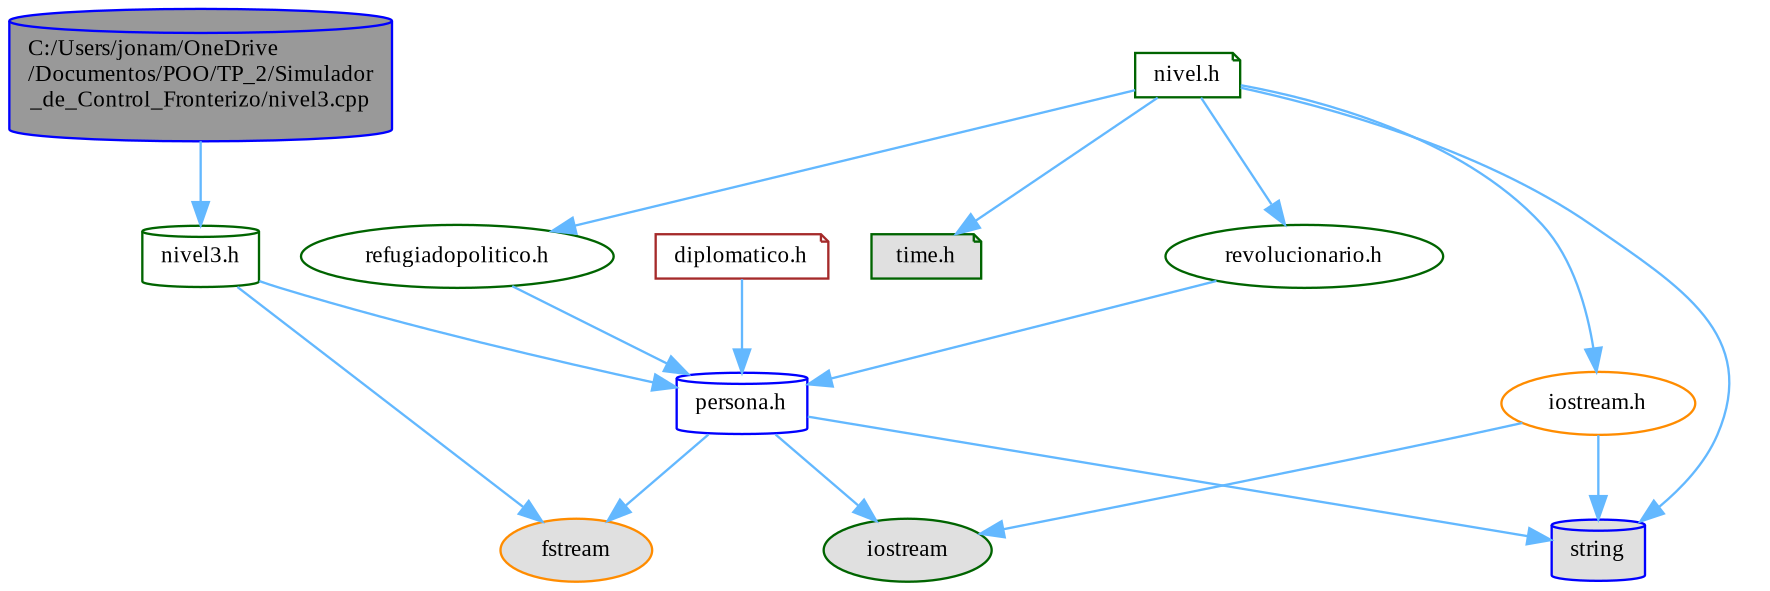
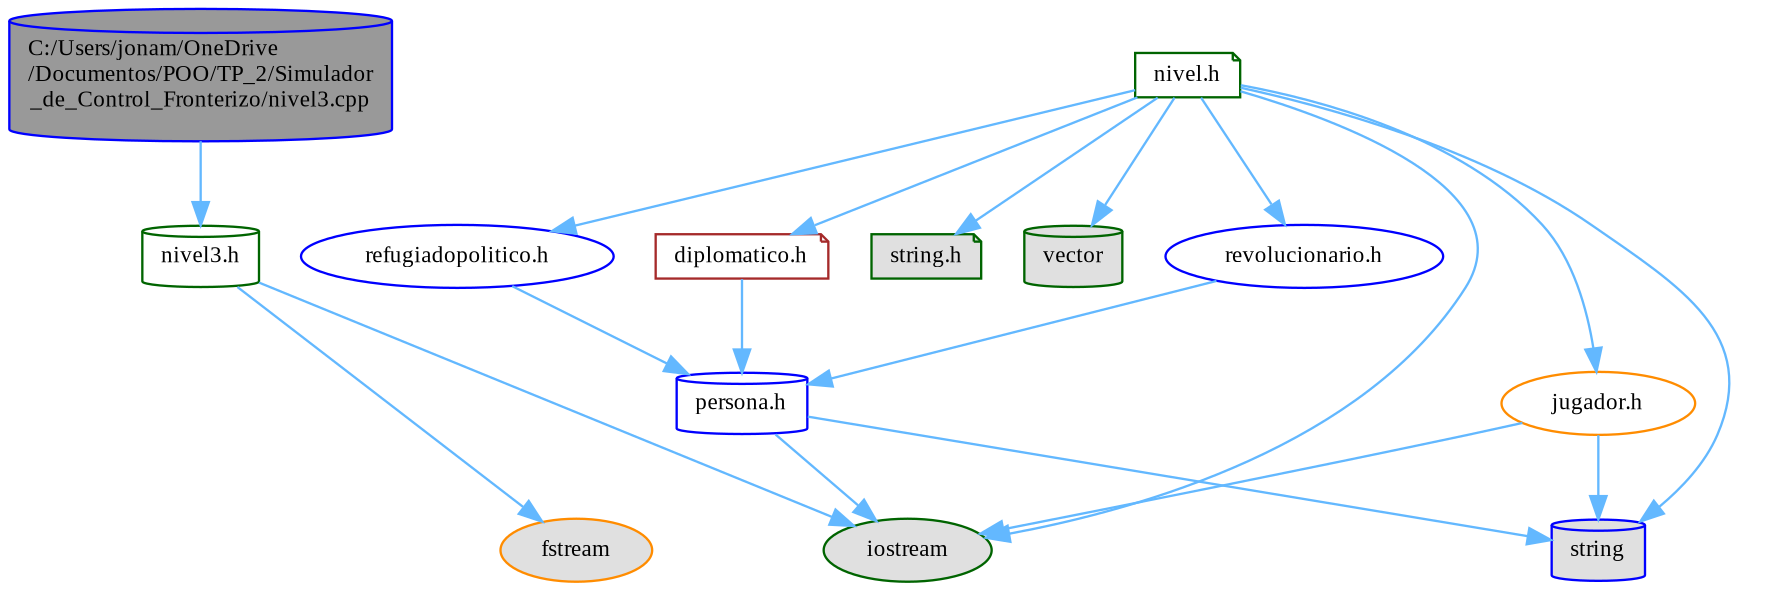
edge "nivel.h" -> "diplomatico.h": added
node "refugiadopolitico.h": color darkgreen -> blue
node "time.h": label "time.h" -> "string.h"
node "vector": added
node "revolucionario.h": color darkgreen -> blue
edge "nivel3.h" -> "persona.h": now "nivel3.h" -> "iostream"
edge "nivel.h" -> "iostream": added
node "iostream.h": label "iostream.h" -> "jugador.h"
edge "persona.h" -> "fstream": removed
